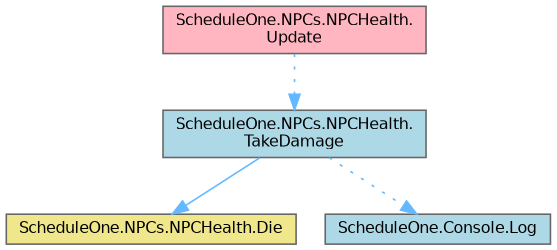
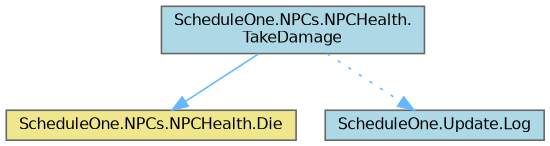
node "ScheduleOne.NPCs.NPCHealth. Update": removed
node "ScheduleOne.Console.Log": label "ScheduleOne.Console.Log" -> "ScheduleOne.Update.Log"
